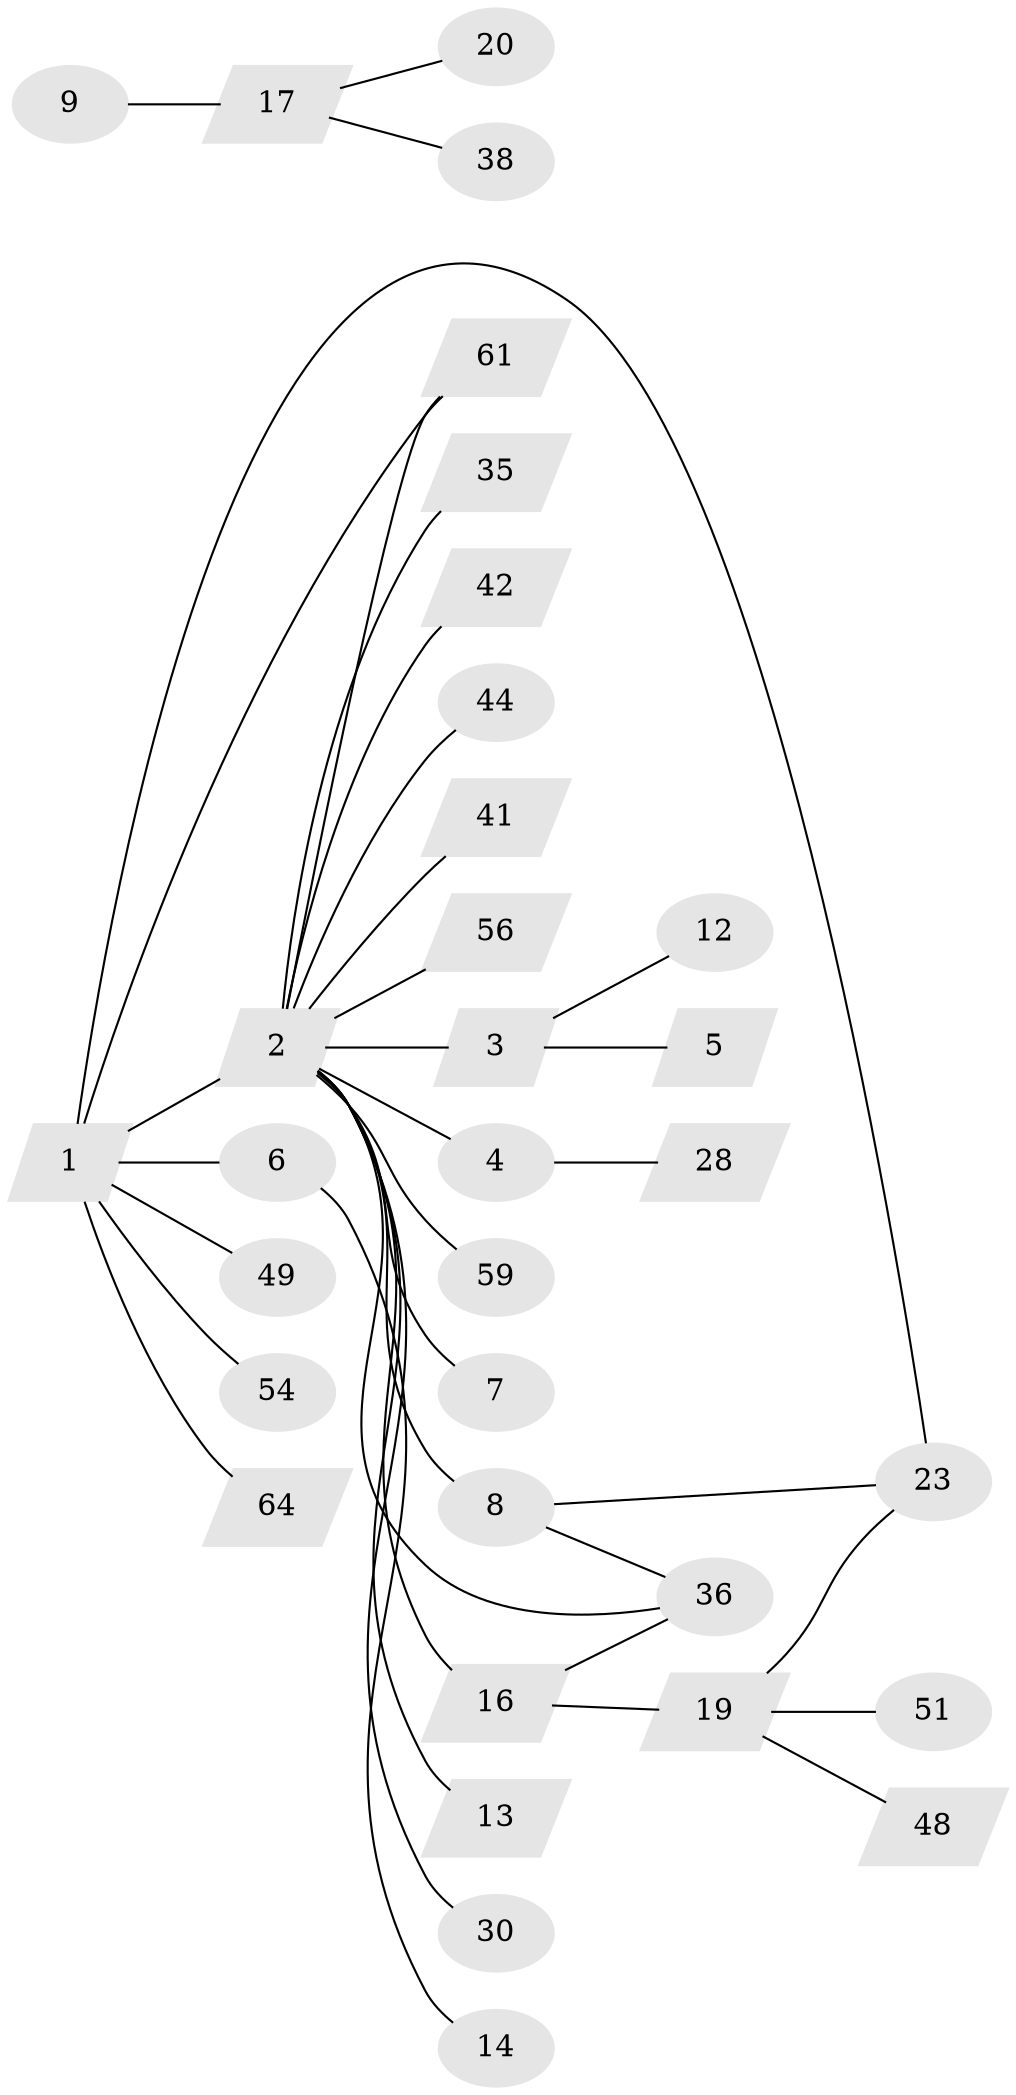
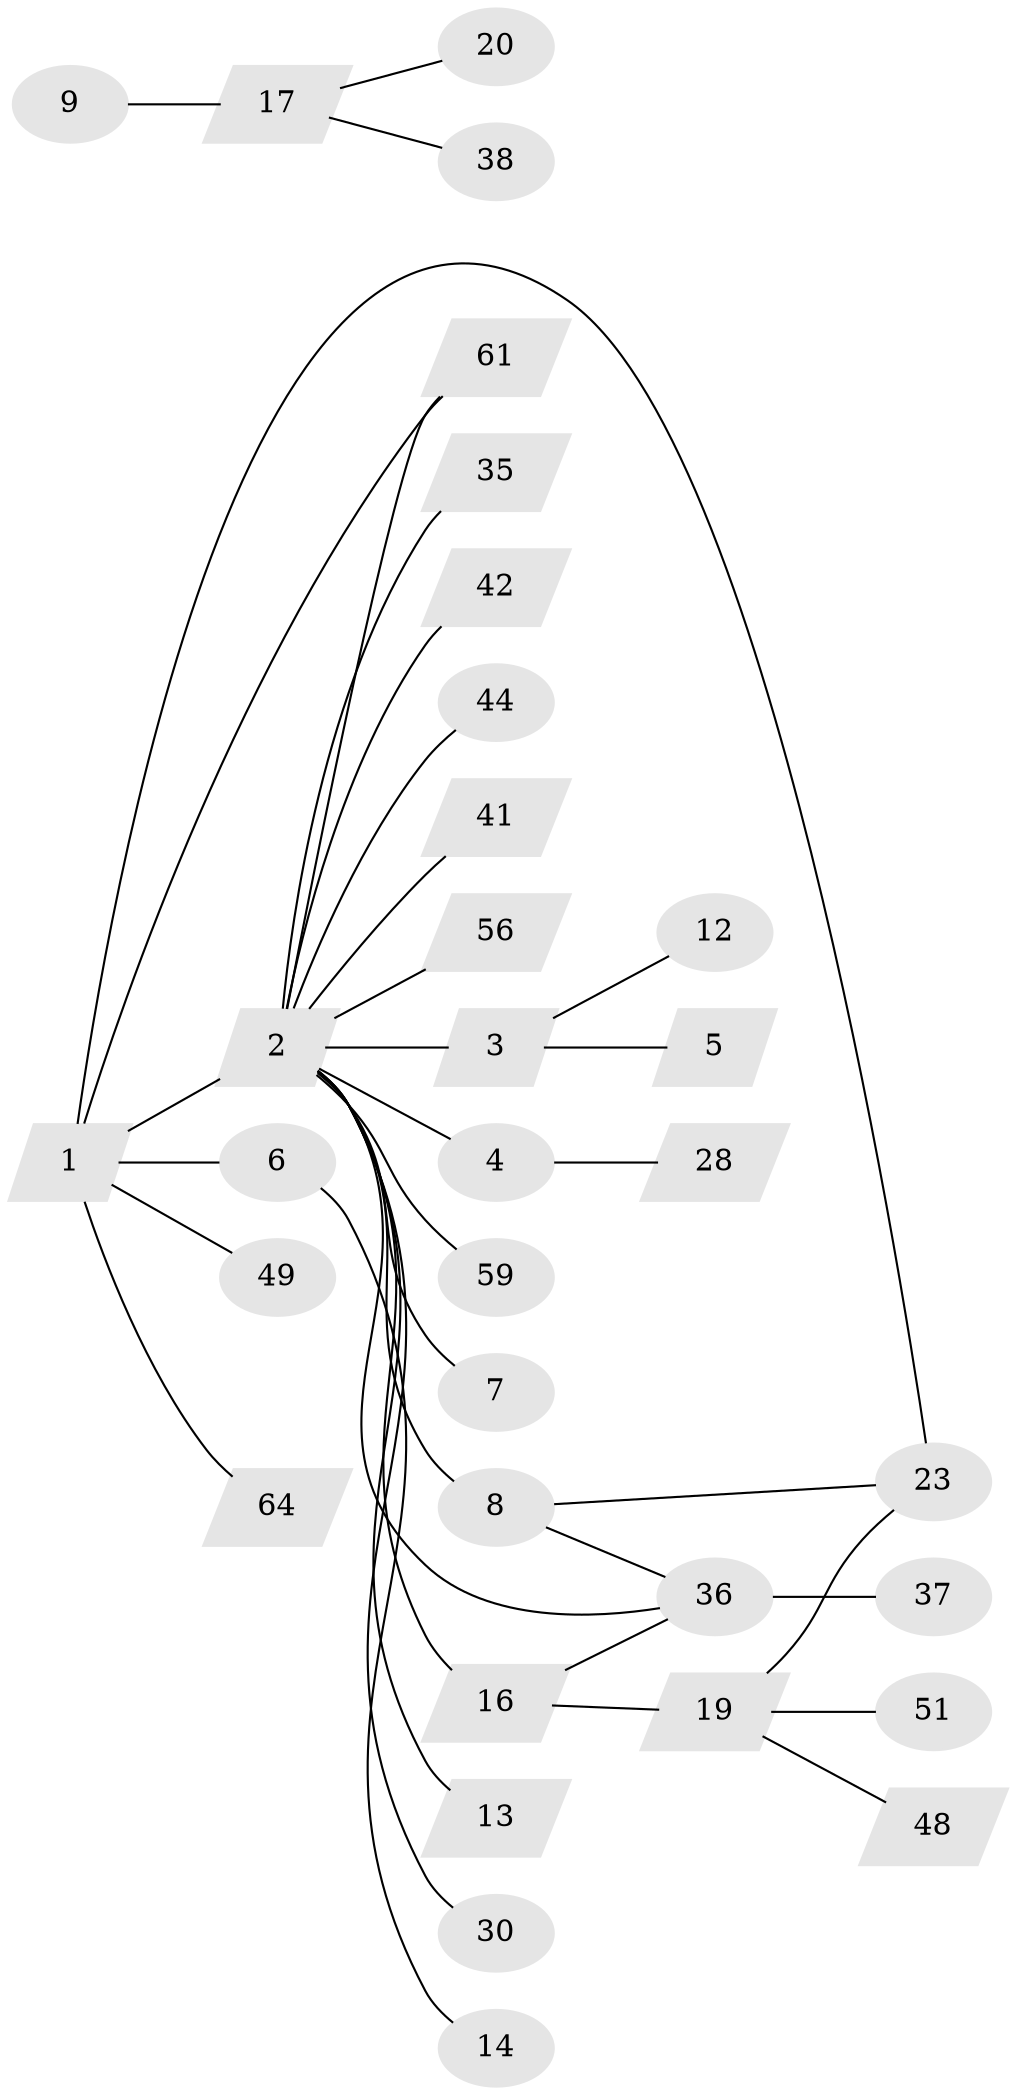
node "54": removed
node "37": added
